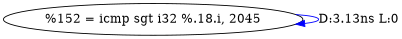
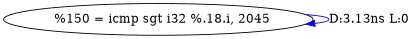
node "%152 = icmp sgt i32 %.18.i, 2045": label "%152 = icmp sgt i32 %.18.i, 2045" -> "%150 = icmp sgt i32 %.18.i, 2045"
